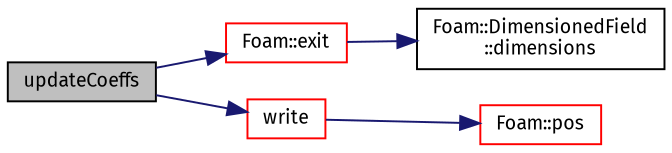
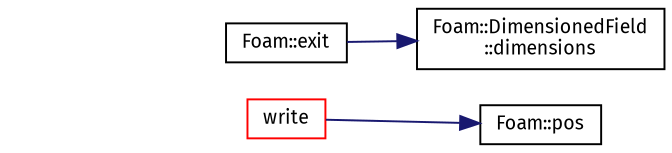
node "Foam::exit": color red -> black
node "updateCoeffs": removed
node "Foam::pos": color red -> black
